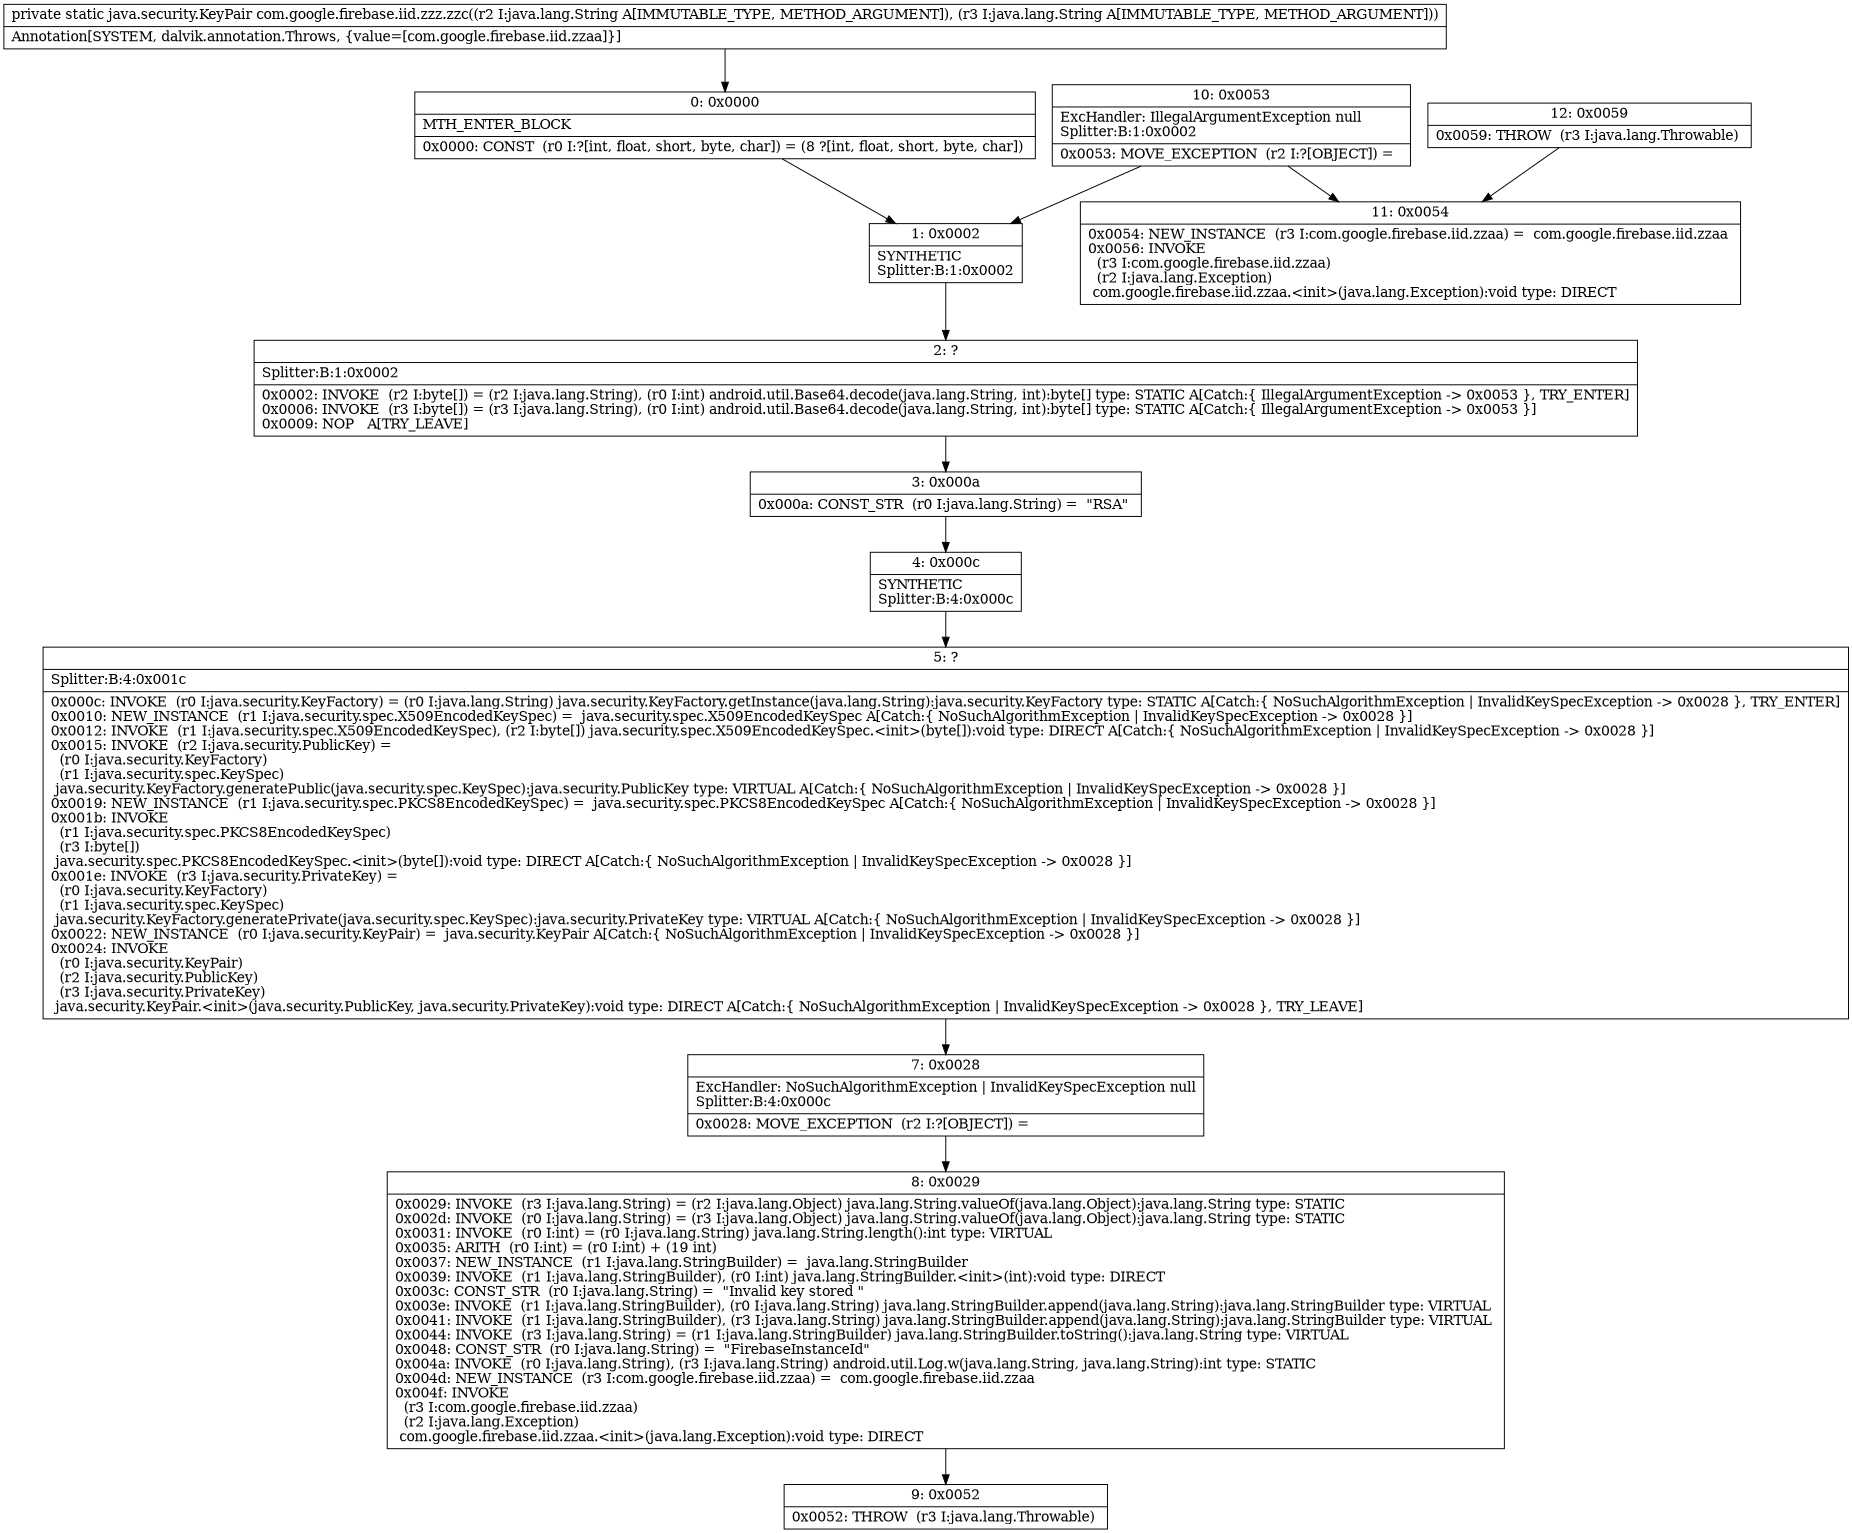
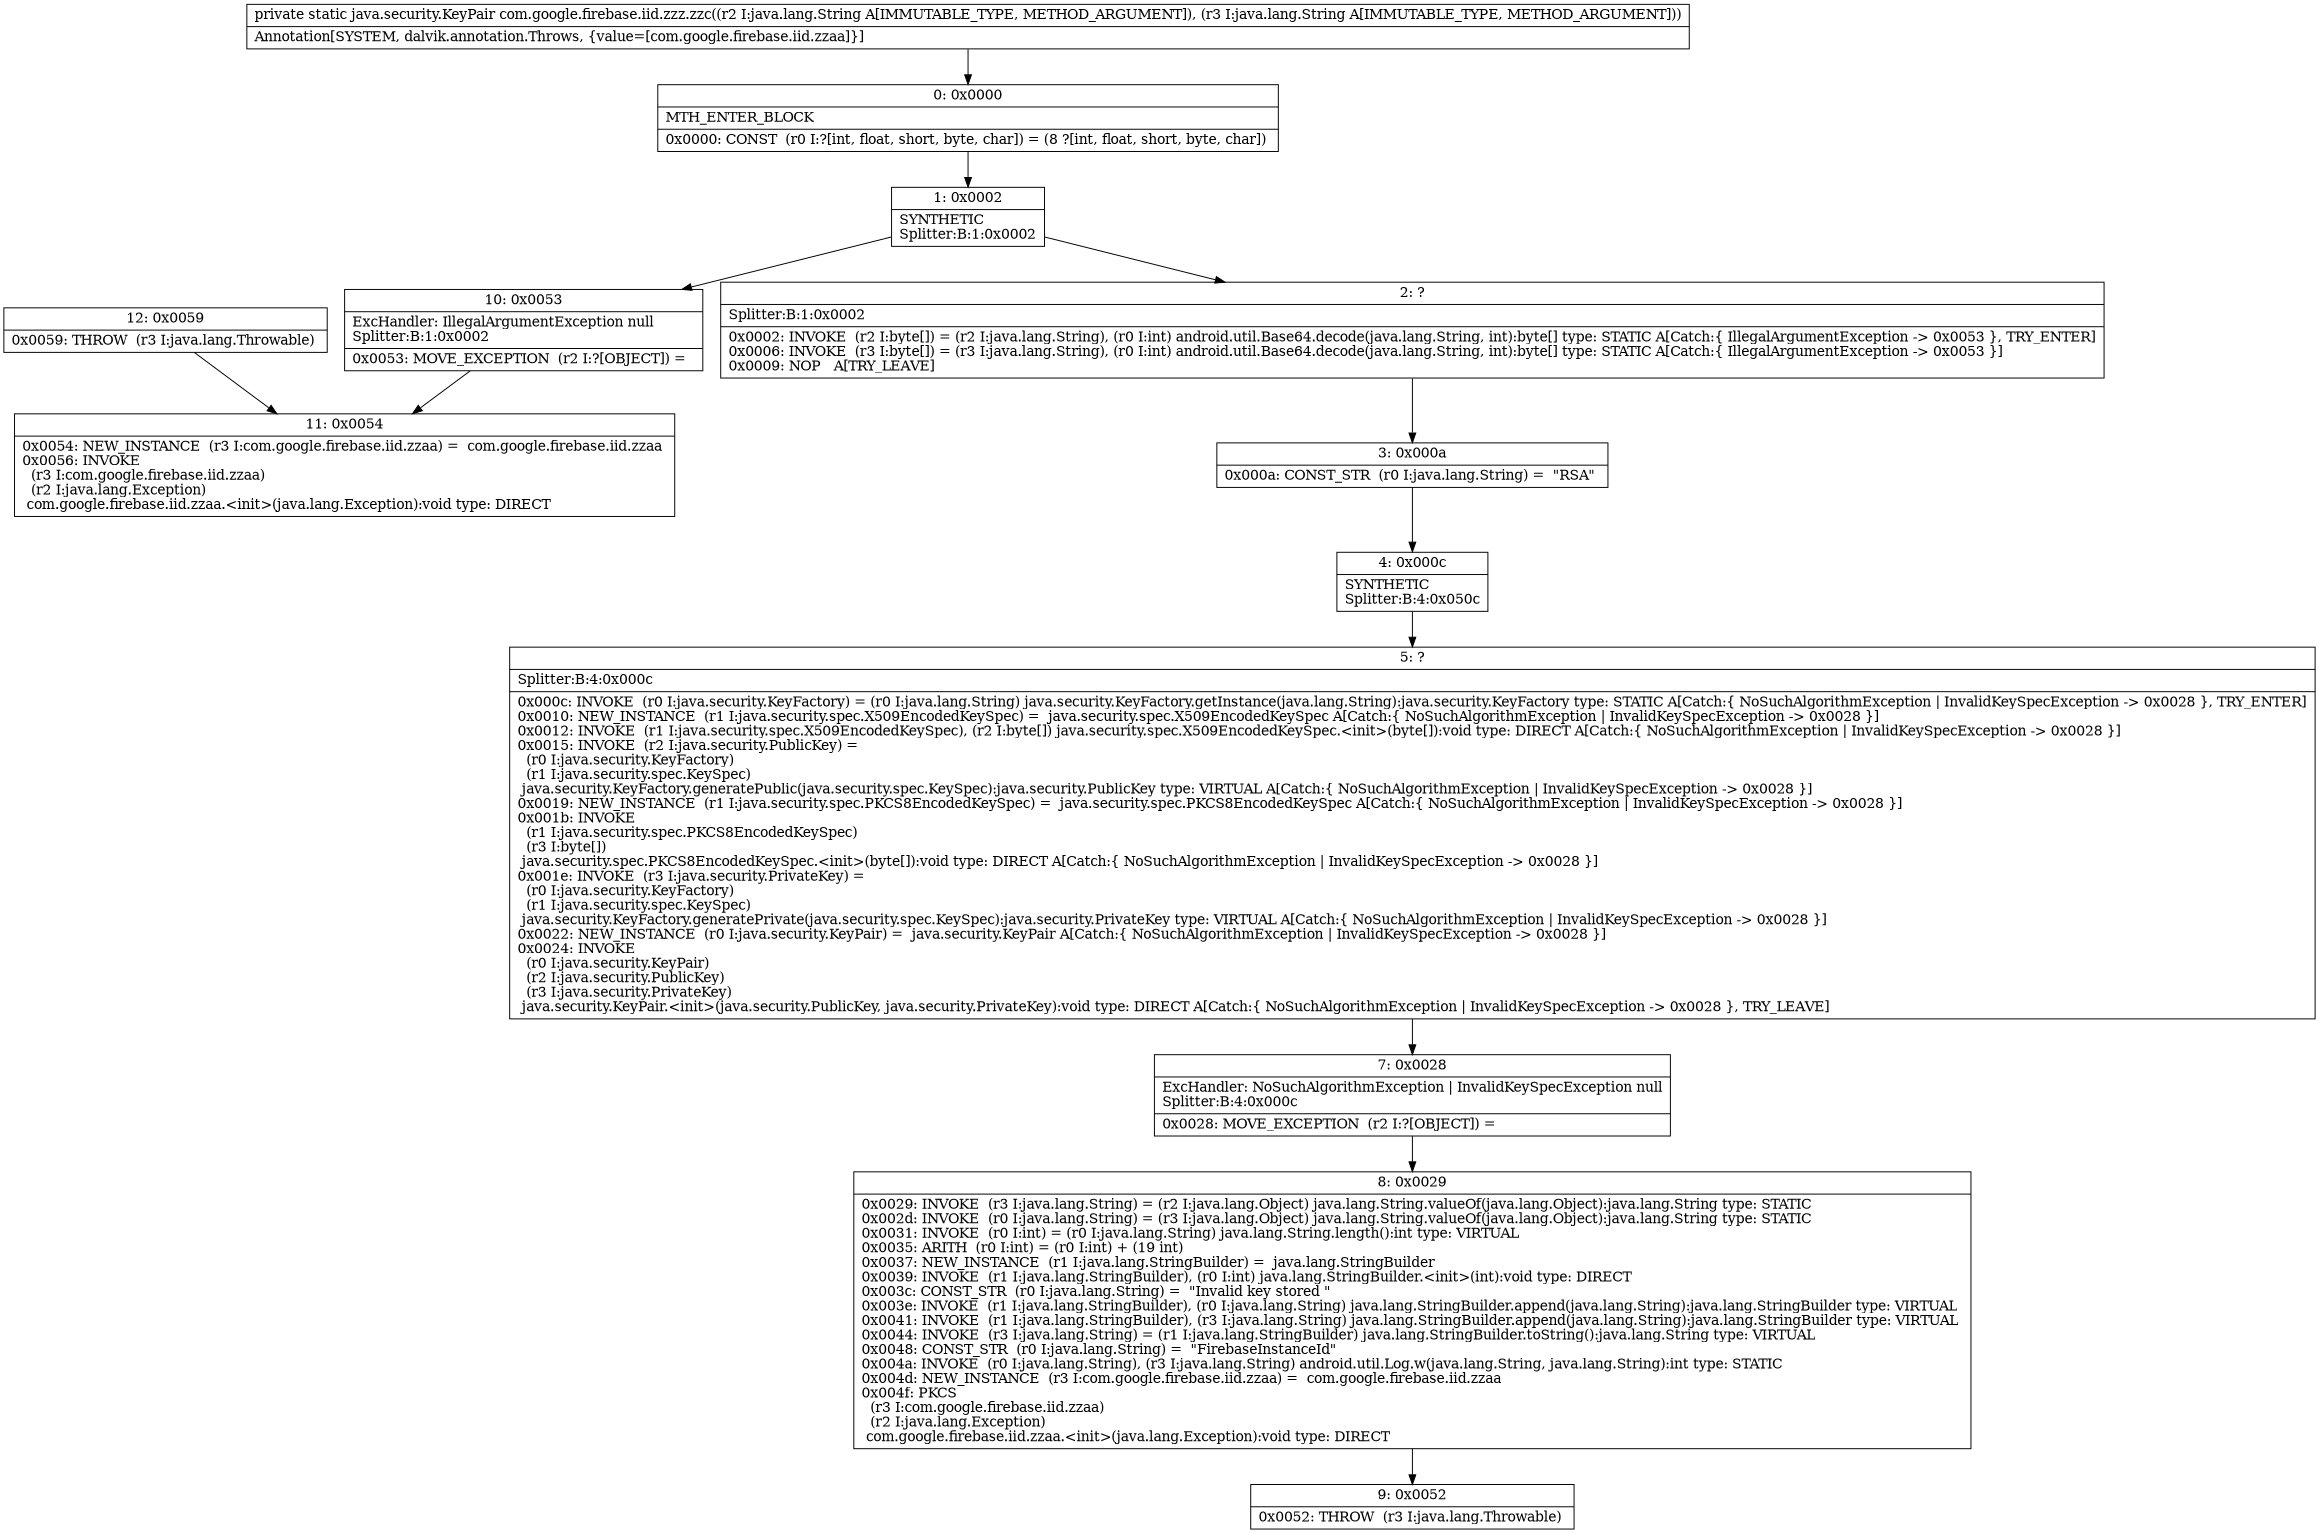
edge "10: 0x0053" -> "1: 0x0002": reversed
node "4: 0x000c": text "Splitter:B:4:0x000c" -> "Splitter:B:4:0x050c"
node "5: ?": text "Splitter:B:4:0x001c" -> "Splitter:B:4:0x000c"
node "8: 0x0029": text "0x004f: INVOKE" -> "0x004f: PKCS"
